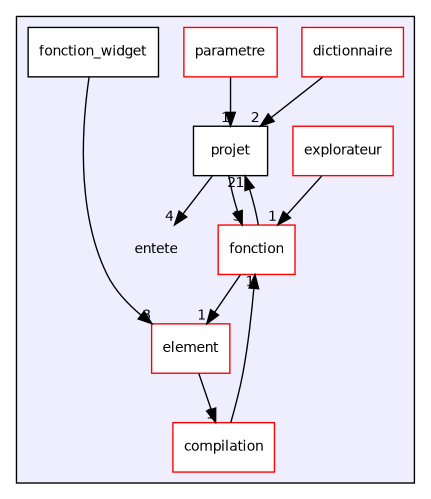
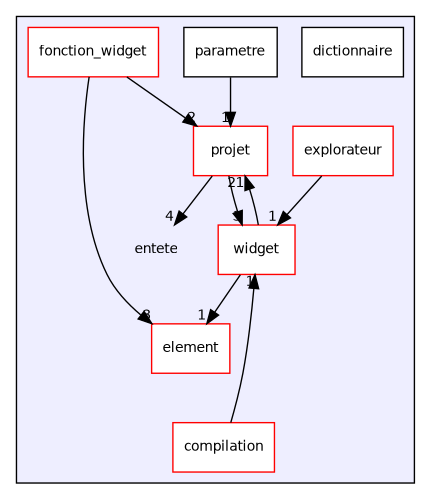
node "fonction_widget": color black -> red
node "parametre": color red -> black
node "dictionnaire": color red -> black
edge "dictionnaire" -> "projet": now "fonction_widget" -> "projet"
node "projet": color black -> red
node "fonction": label "fonction" -> "widget"
edge "element" -> "compilation": removed
